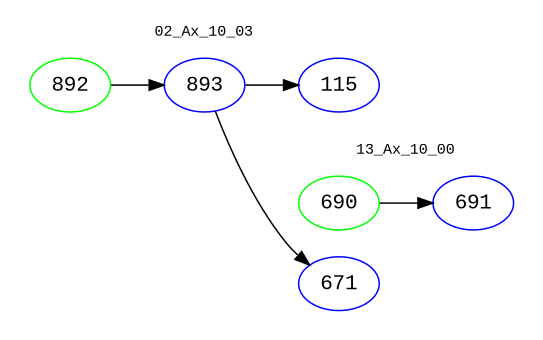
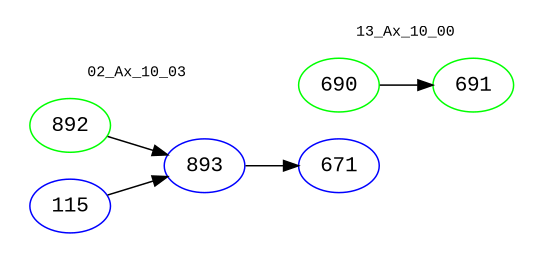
edge "893" -> "115": reversed
node "691": color blue -> green
